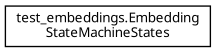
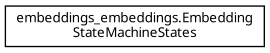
node "test_embeddings.Embedding StateMachineStates": label "test_embeddings.Embedding StateMachineStates" -> "embeddings_embeddings.Embedding StateMachineStates"
